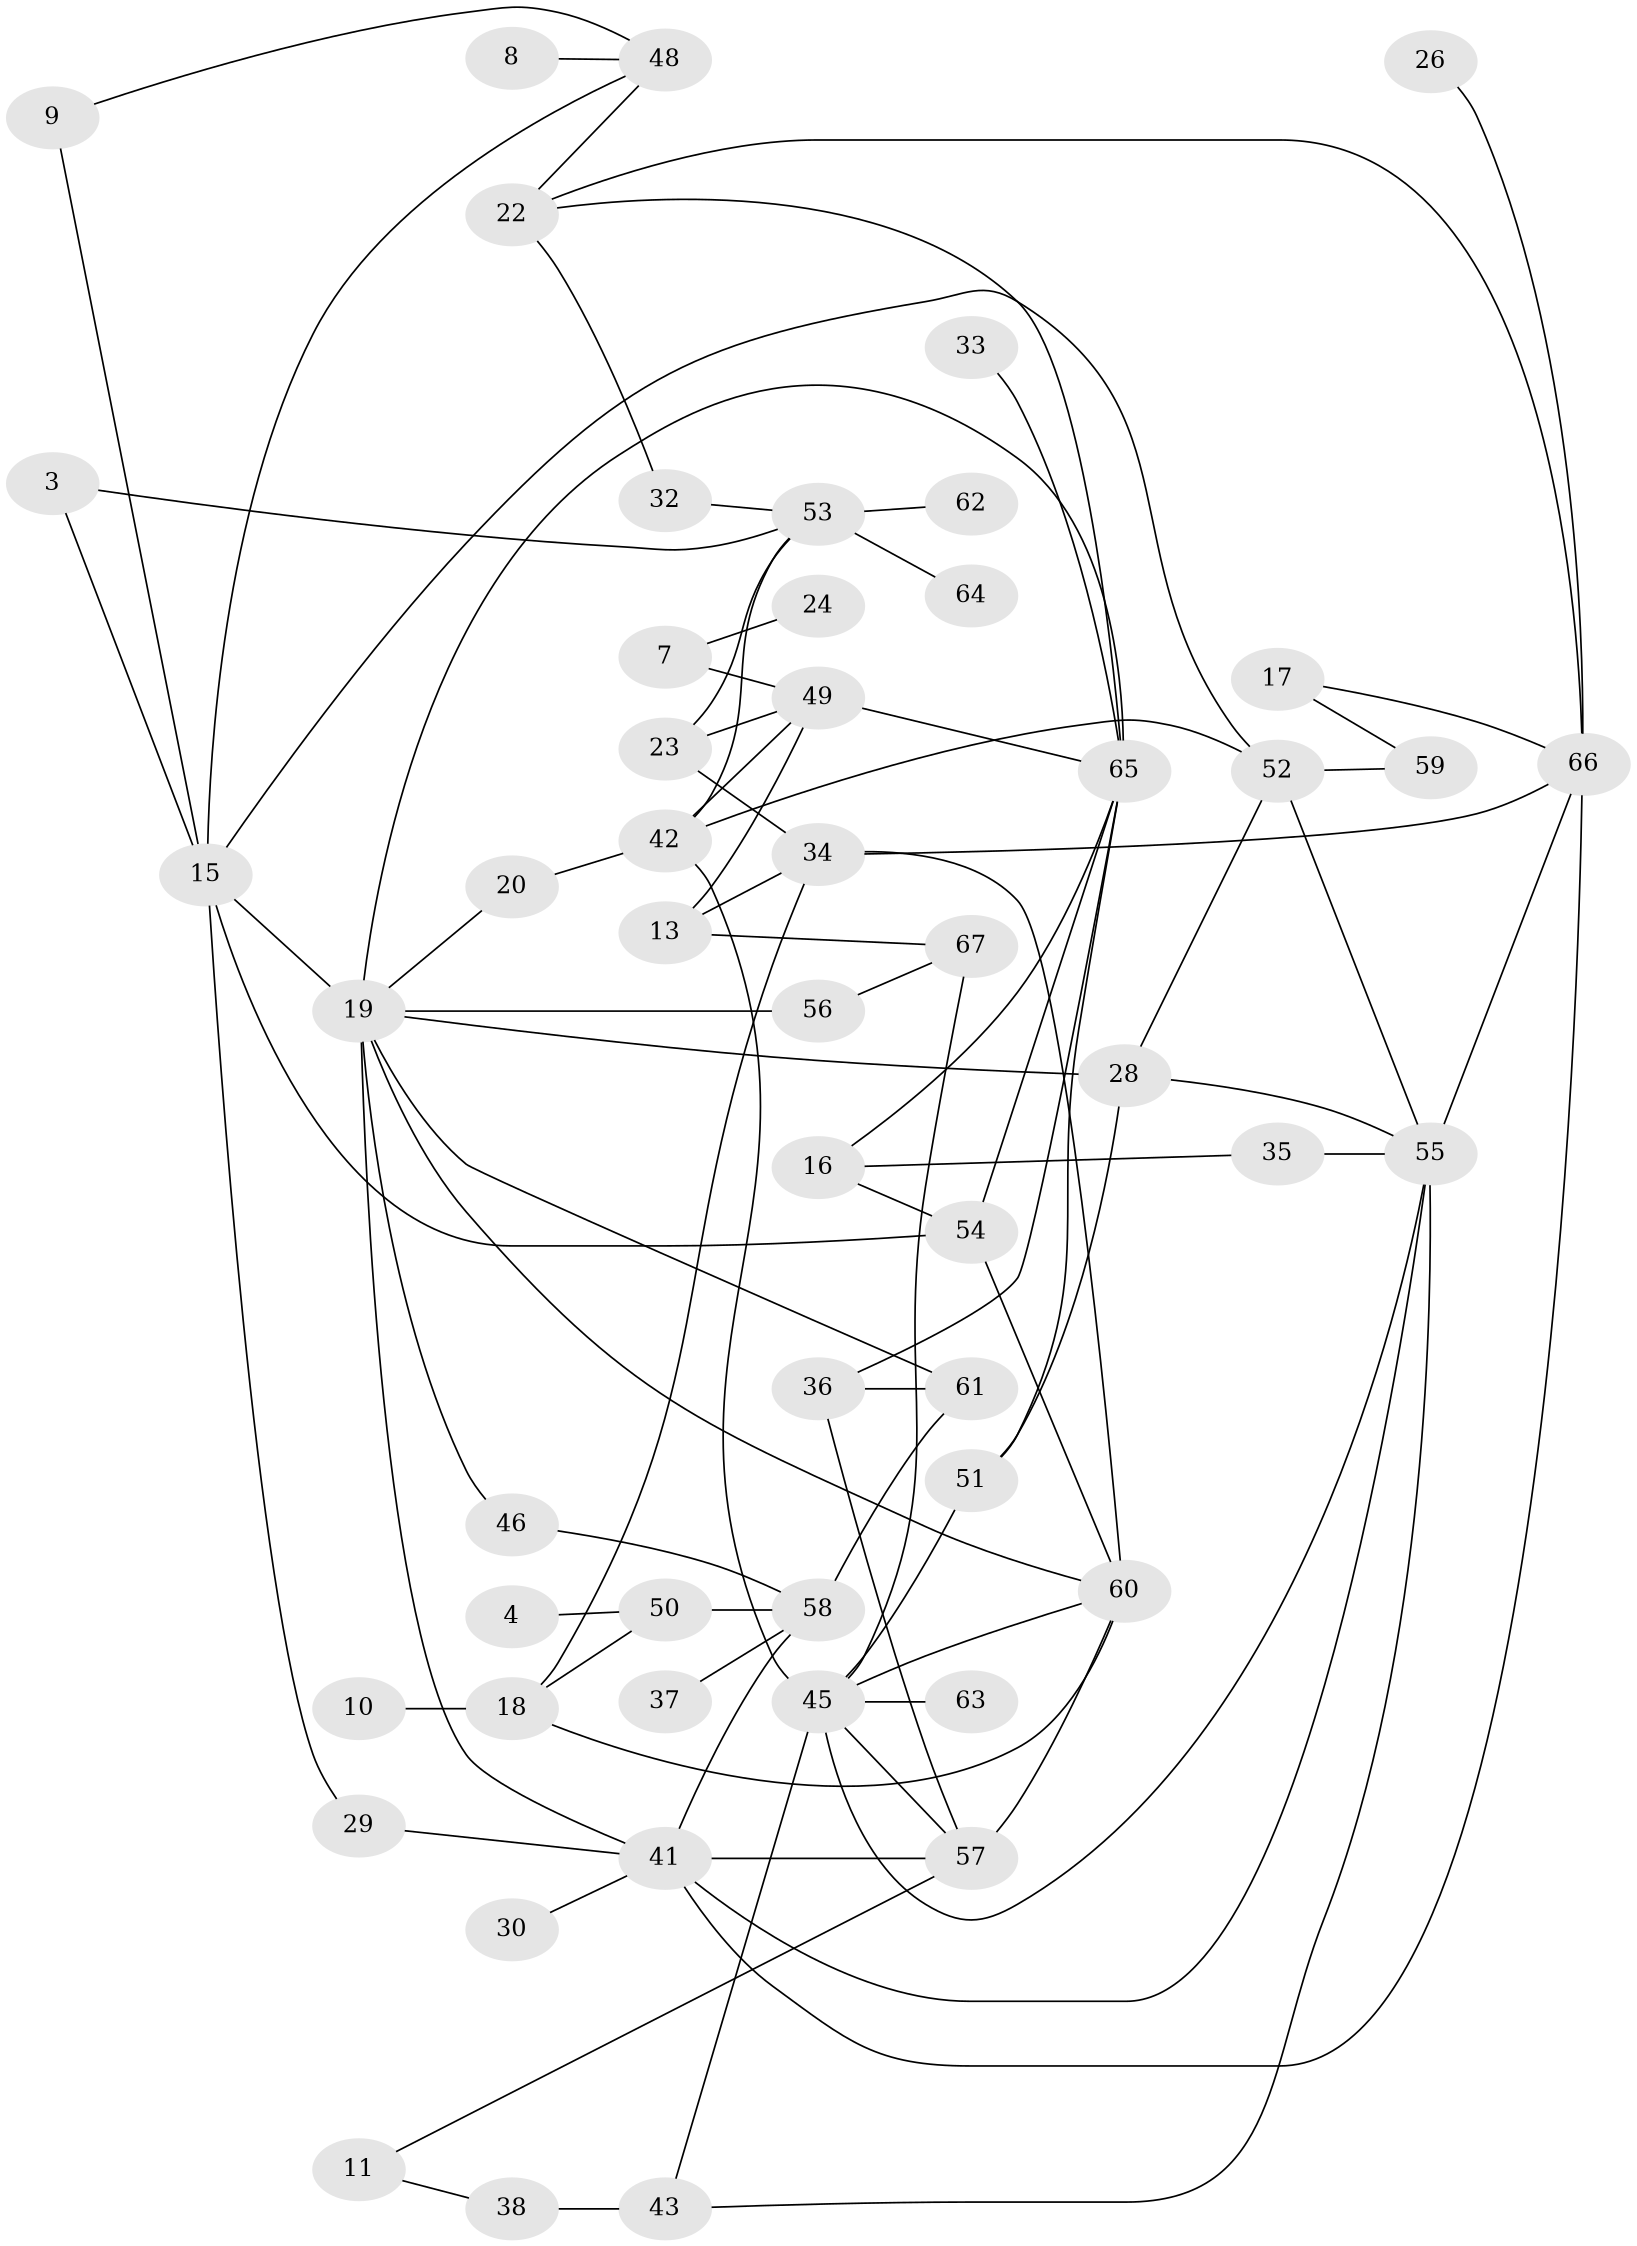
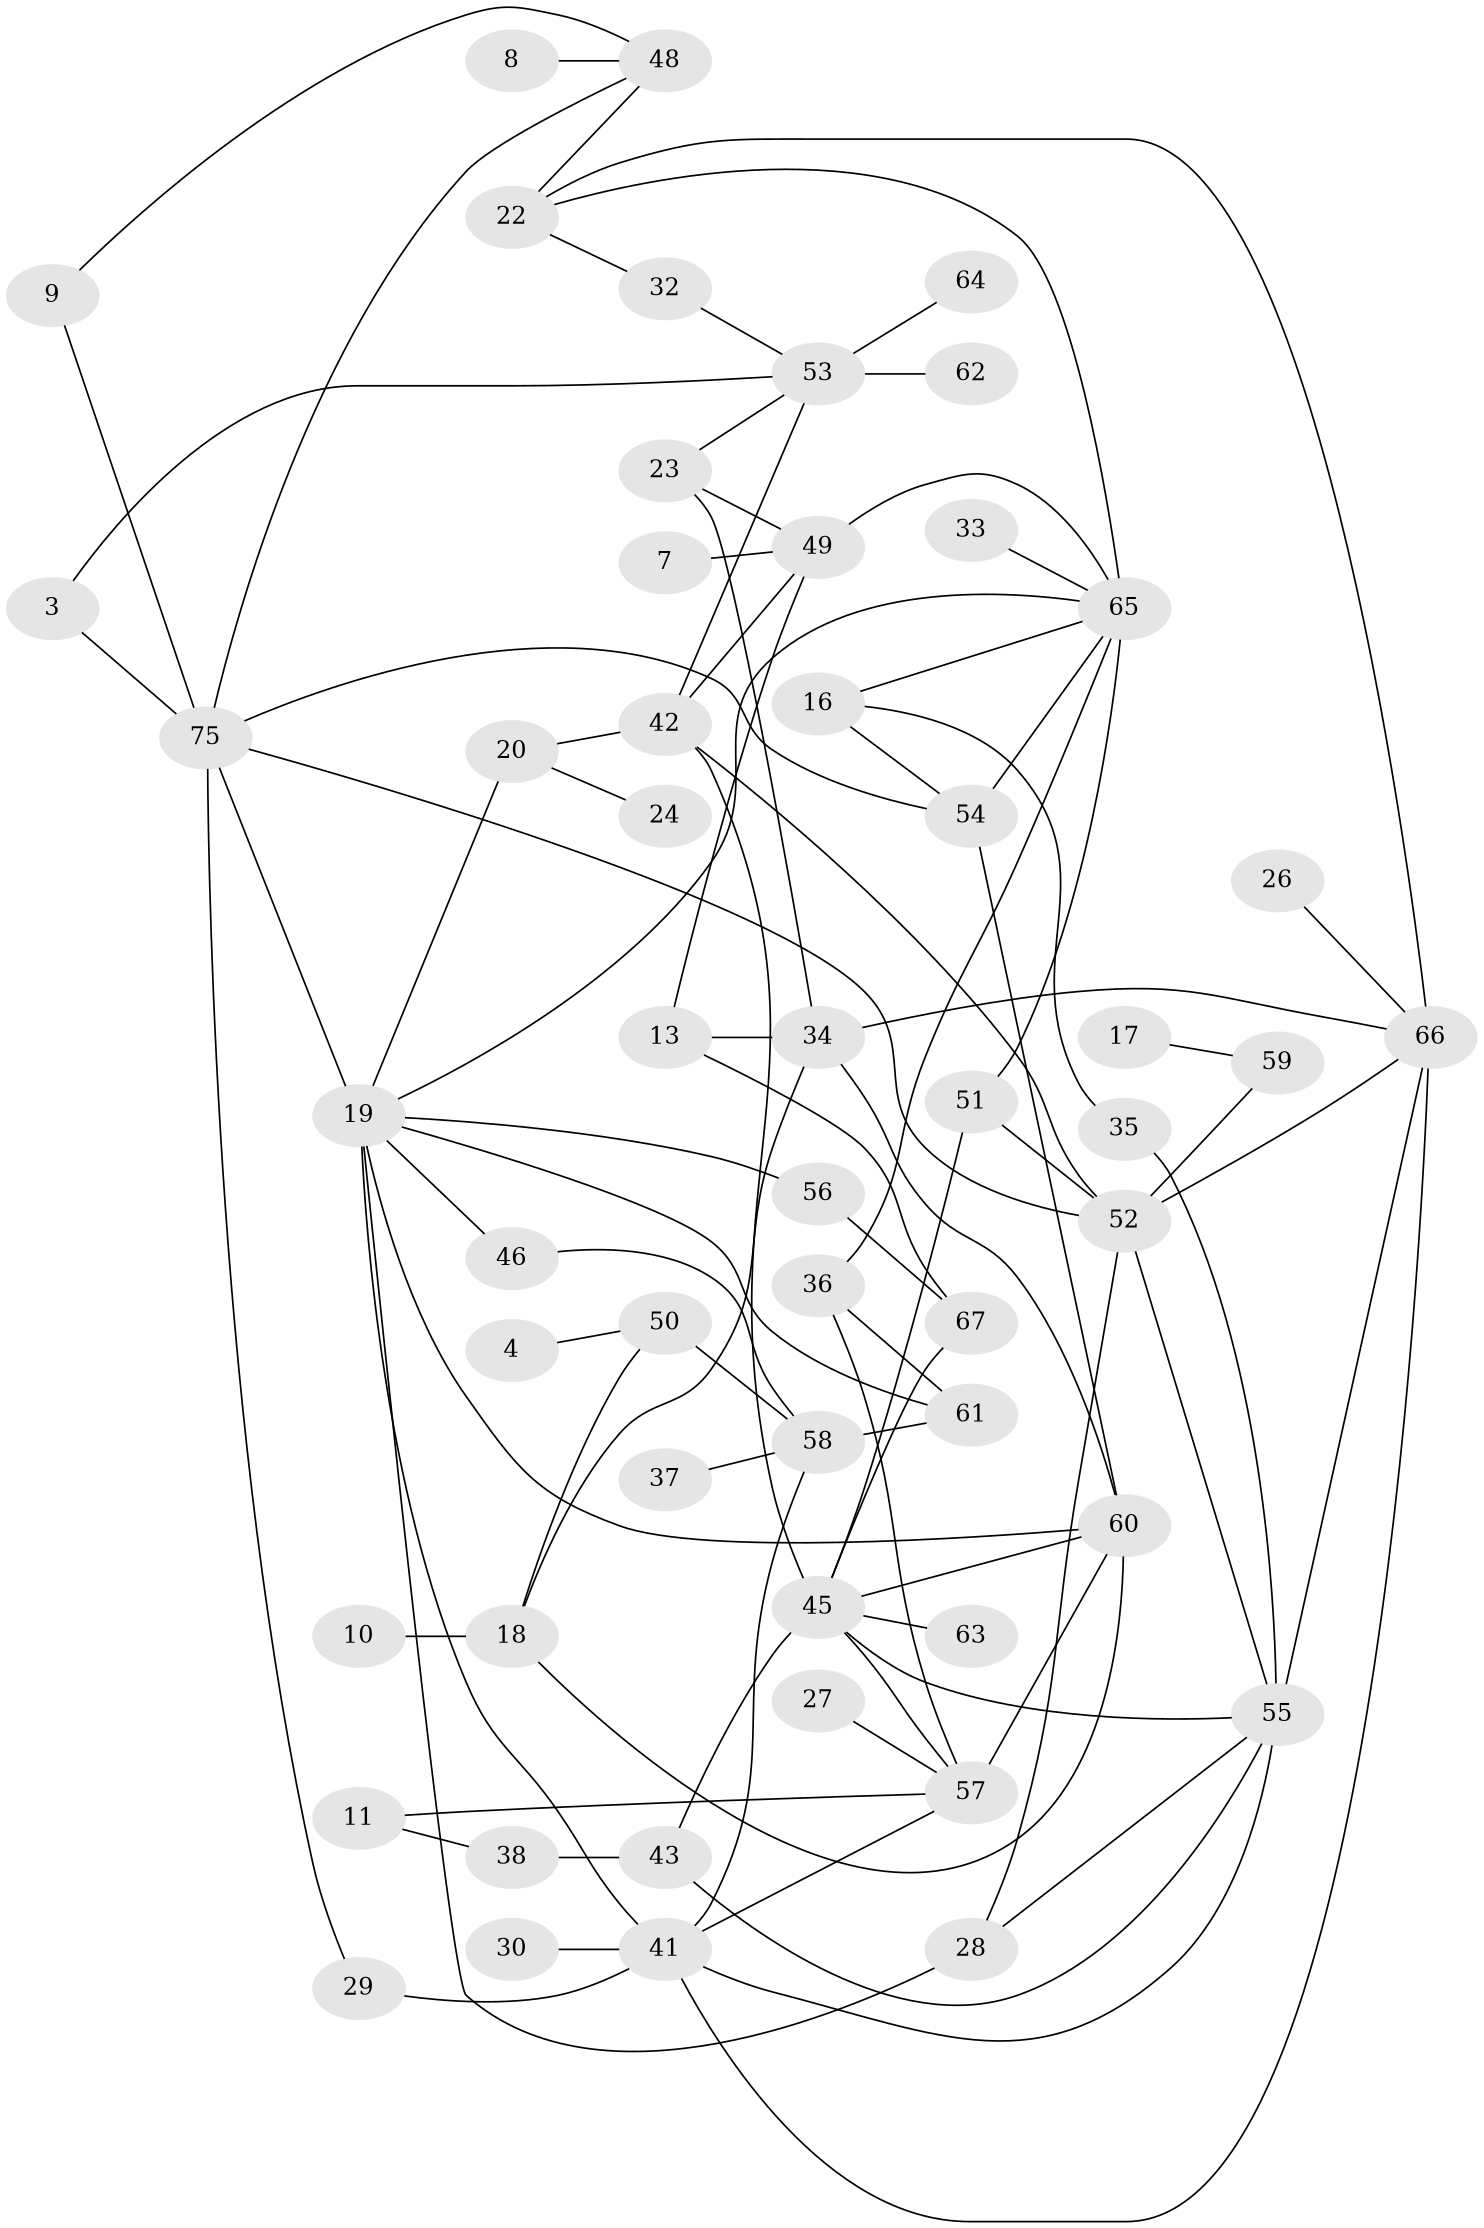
edge "24" -- "7": now "24" -- "20"
edge "17" -- "66": now "52" -- "66"
node "15": label "15" -> "75"
edge "28" -- "51": now "52" -- "51"
node "27": added
